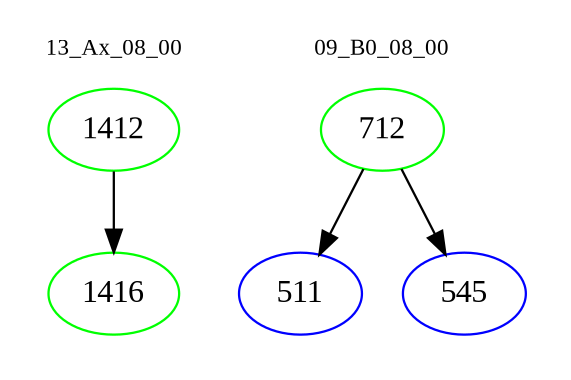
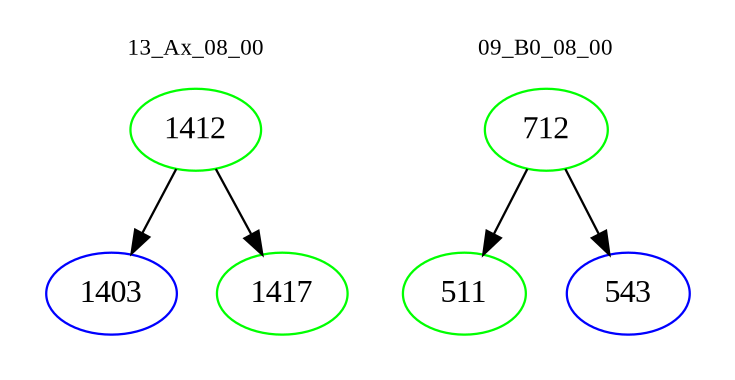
node "1403": added
node "1416": label "1416" -> "1417"
node "511": color blue -> green
node "545": label "545" -> "543"
